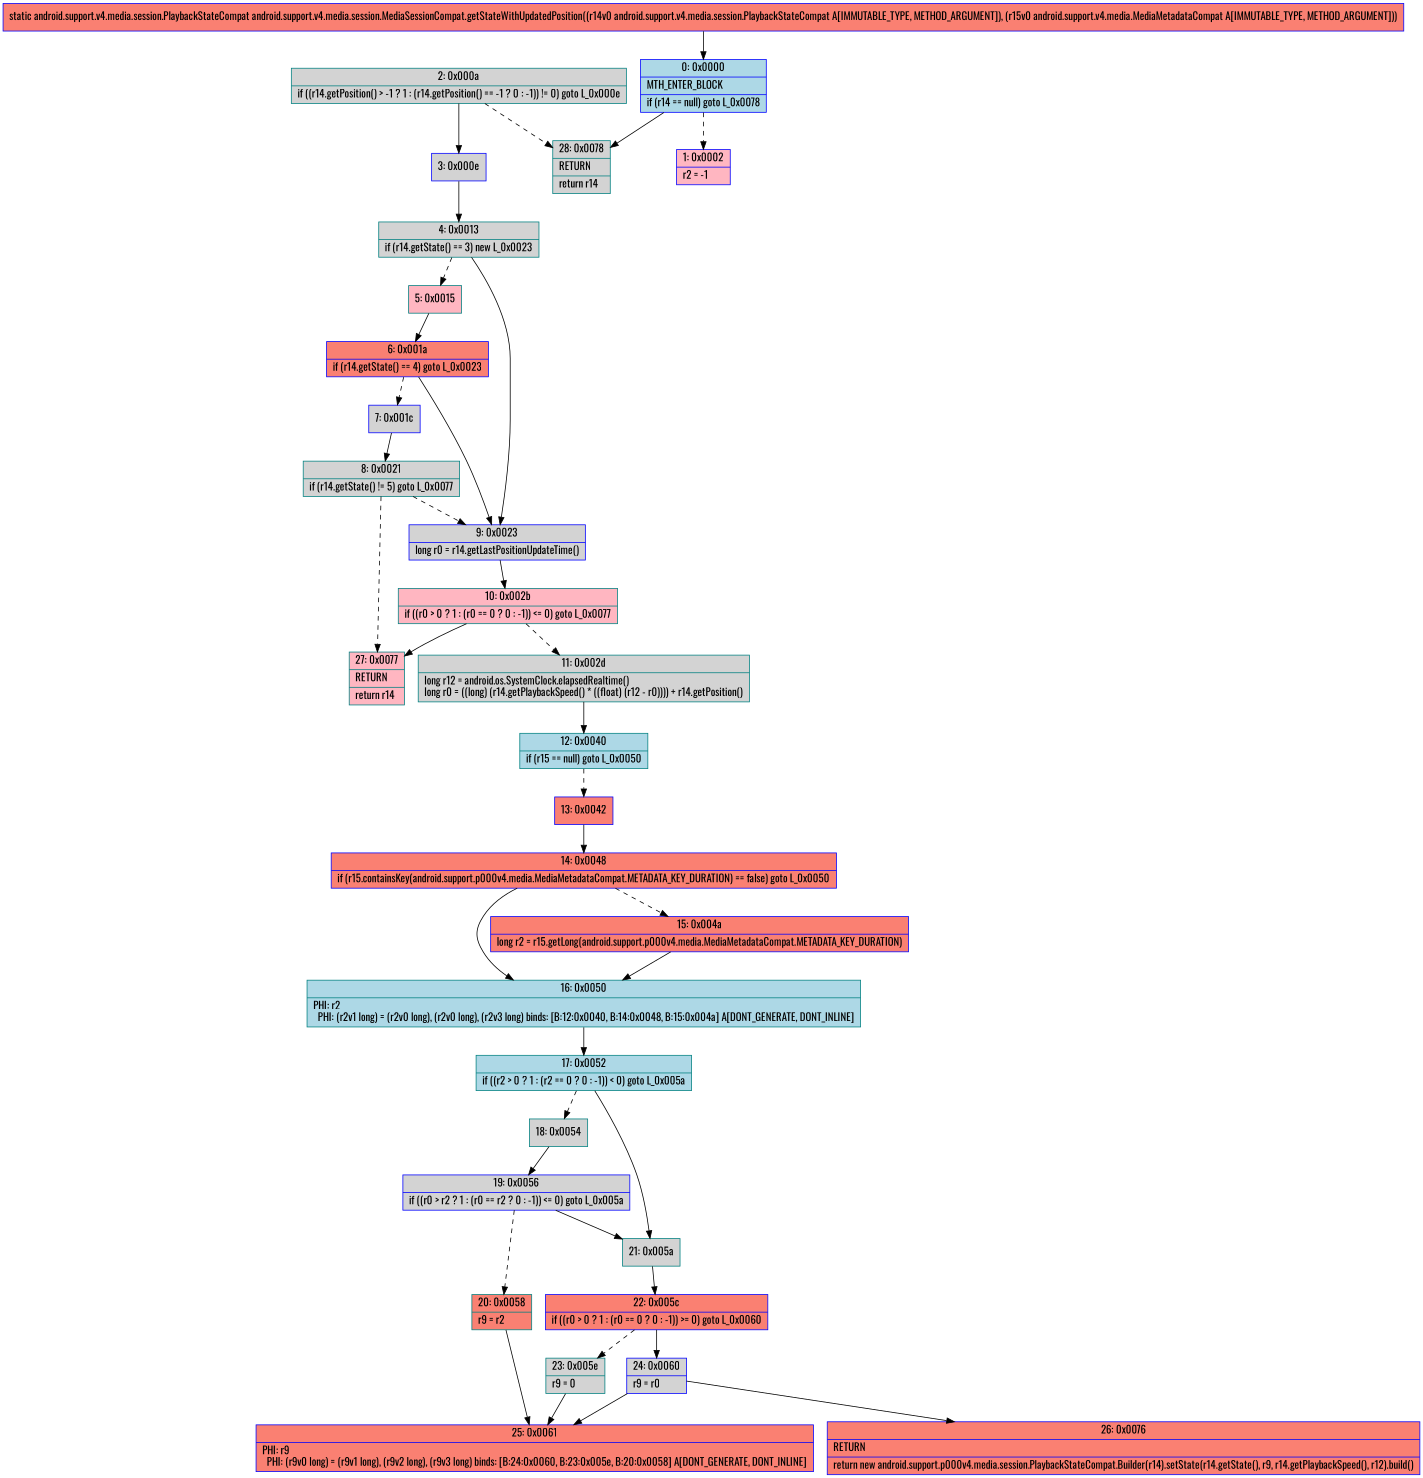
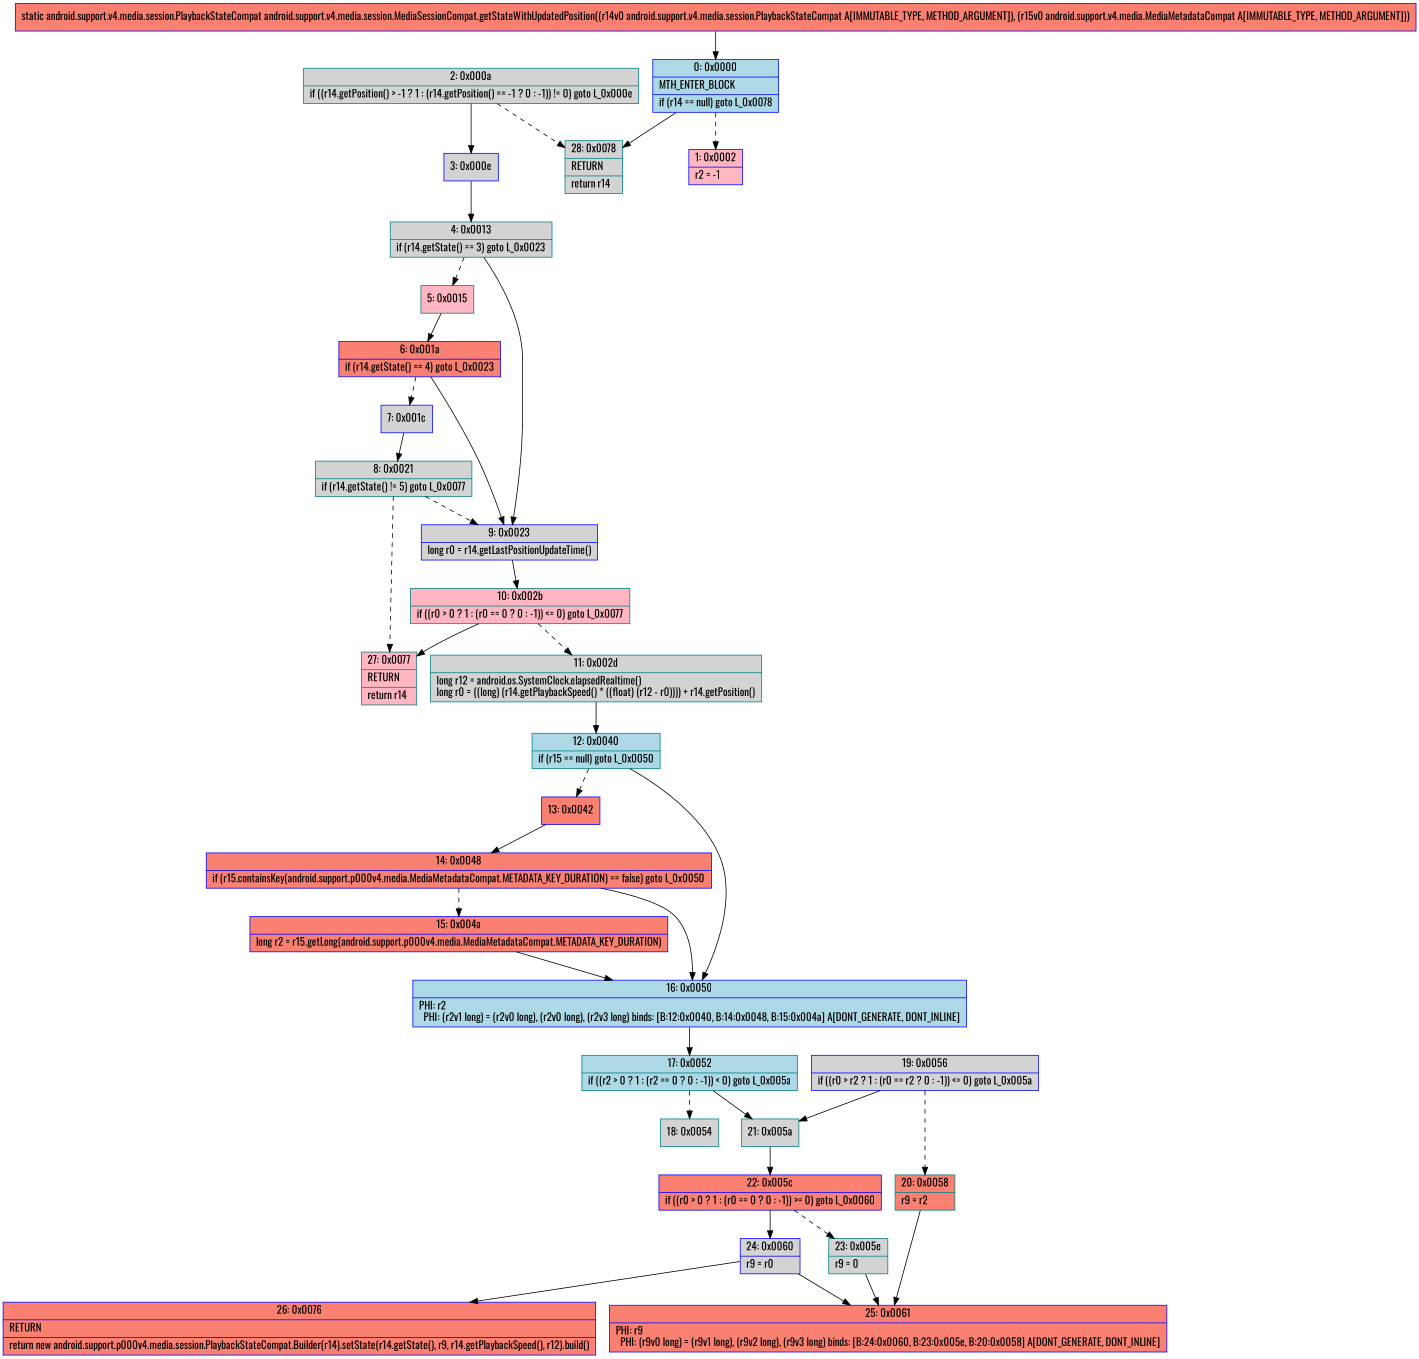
node "4: 0x0013": text "if (r14.getState() == 3) new L_0x0023" -> "if (r14.getState() == 3) goto L_0x0023"
edge "12: 0x0040" -> "16: 0x0050": added
node "16: 0x0050": color teal -> blue
edge "18: 0x0054" -> "19: 0x0056": removed
